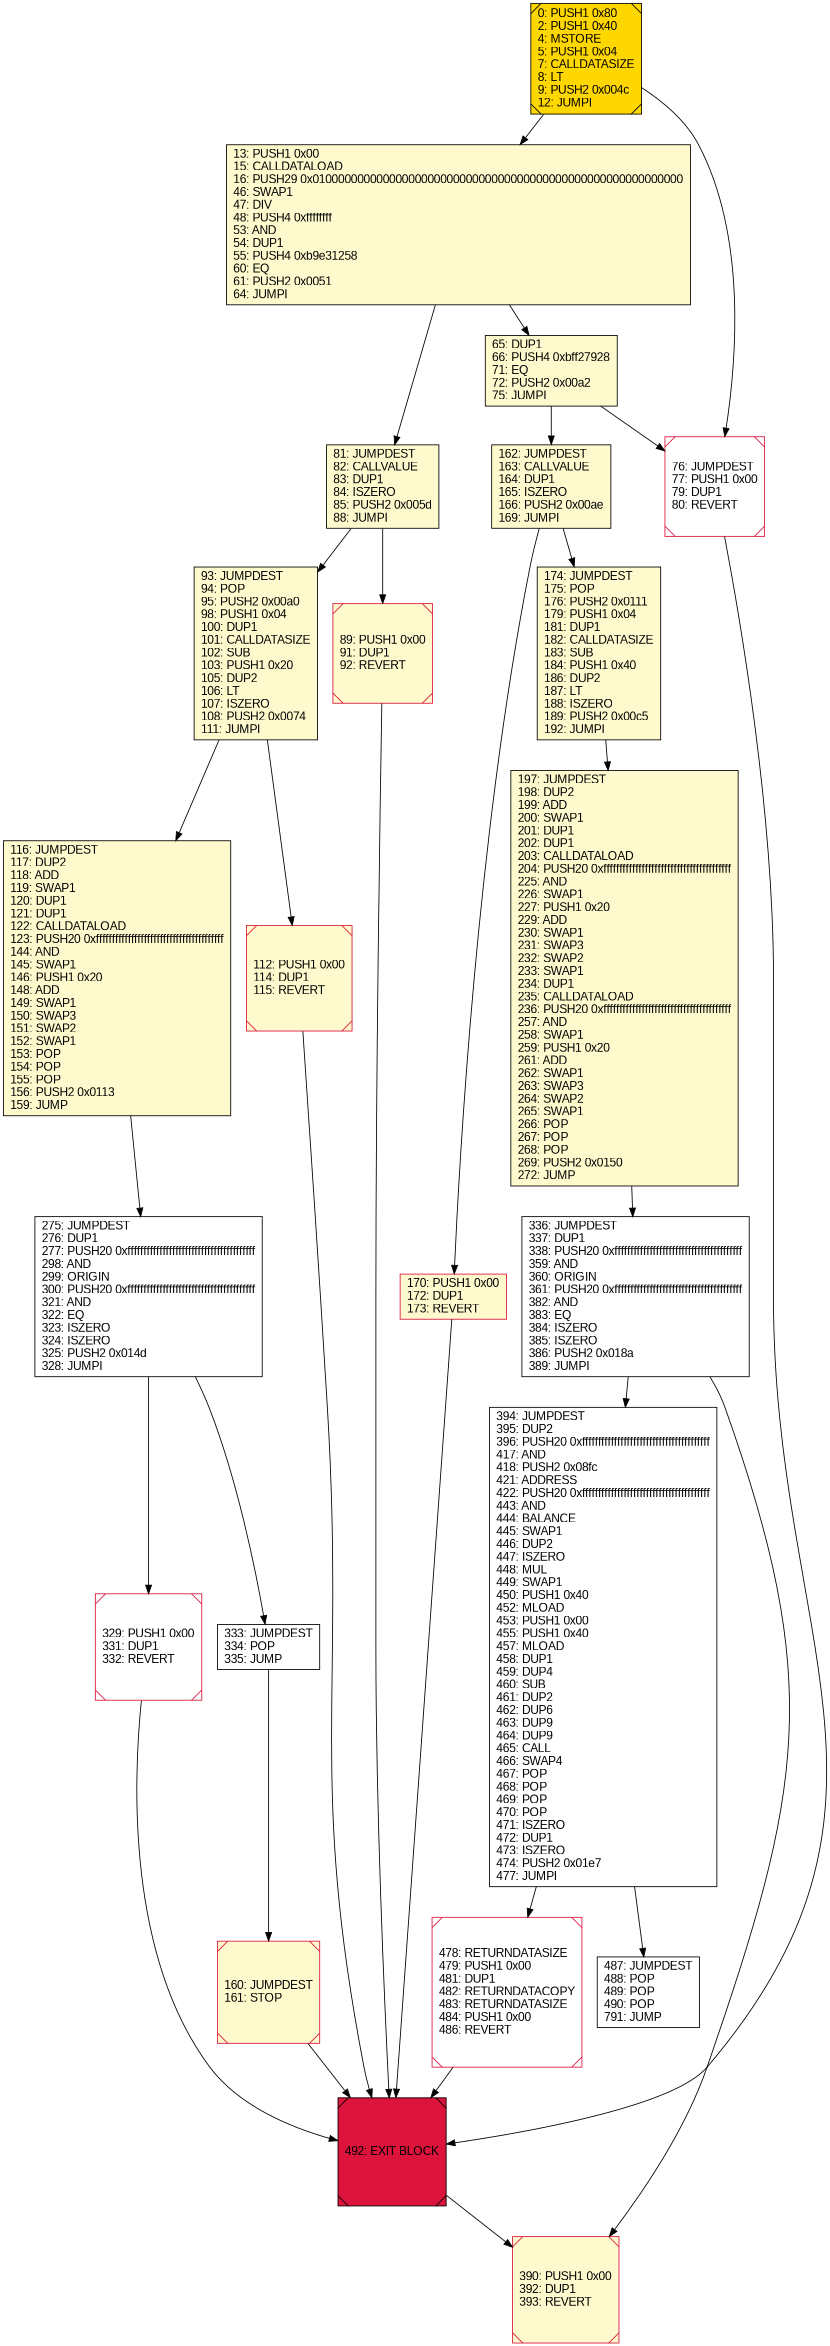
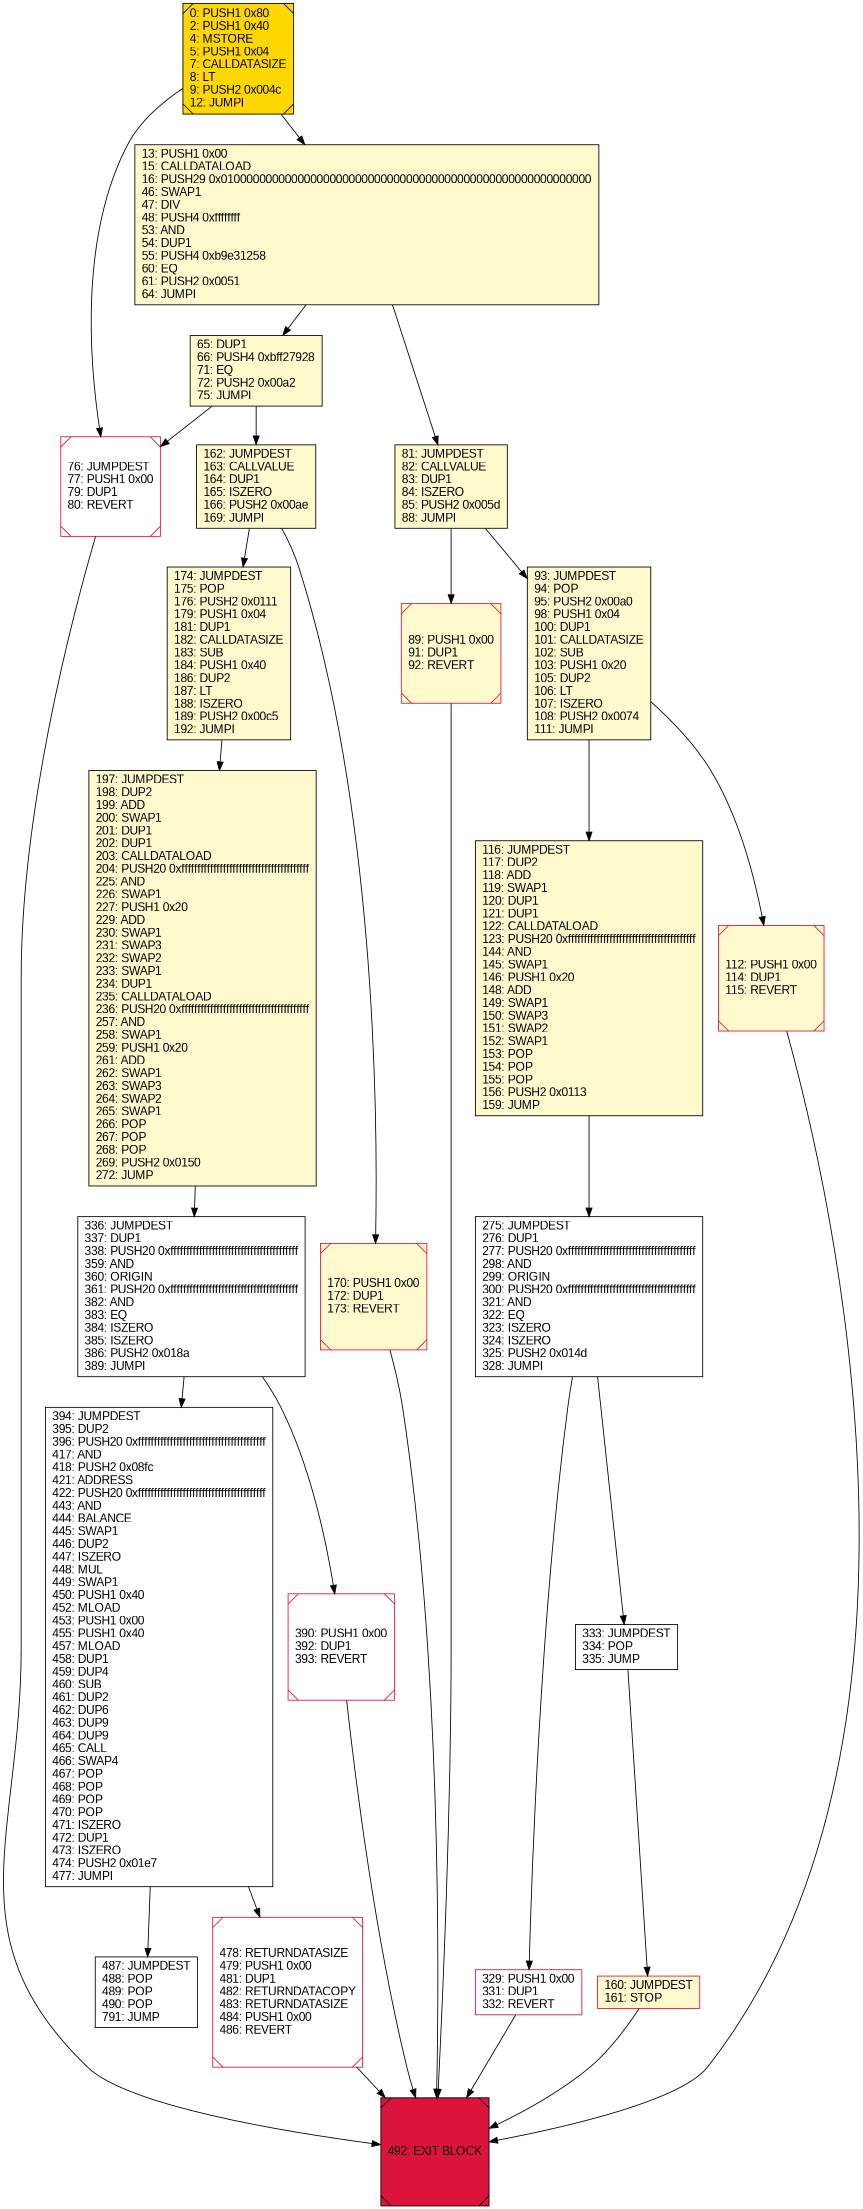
node "170: PUSH1 0x00 172: DUP1 173: REVERT": shape box -> Msquare
node "329: PUSH1 0x00 331: DUP1 332: REVERT": shape Msquare -> box
node "160: JUMPDEST 161: STOP": shape Msquare -> box
edge "492: EXIT BLOCK" -> "390: PUSH1 0x00 392: DUP1 393: REVERT": reversed
node "390: PUSH1 0x00 392: DUP1 393: REVERT": fillcolor lemonchiffon -> white
